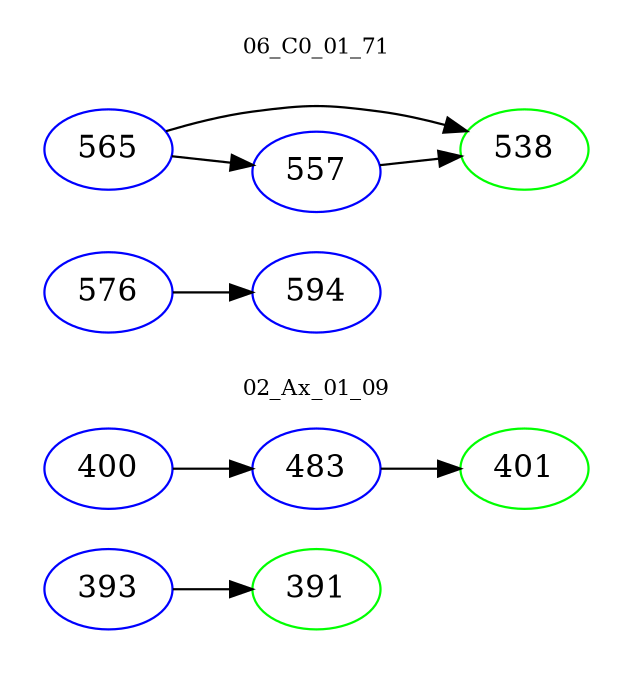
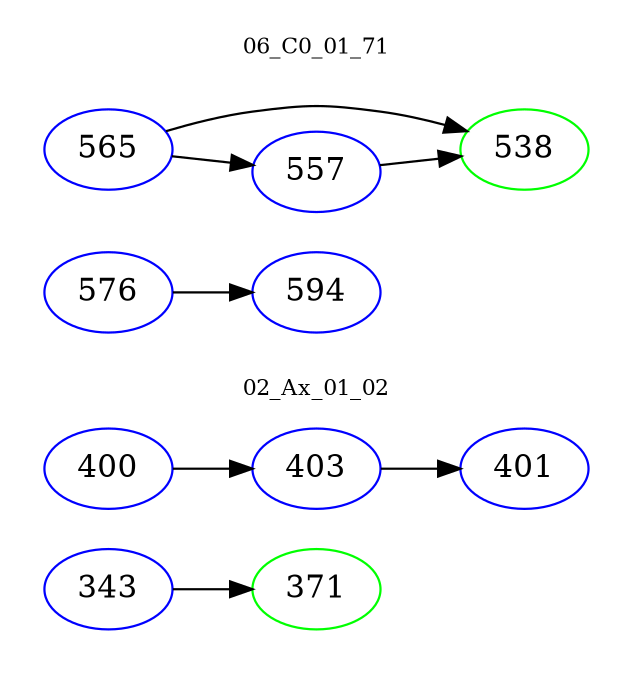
cluster "02_Ax_01_09": label "02_Ax_01_09" -> "02_Ax_01_02"
node "483": label "483" -> "403"
node "401": color green -> blue
node "393": label "393" -> "343"
node "391": label "391" -> "371"
